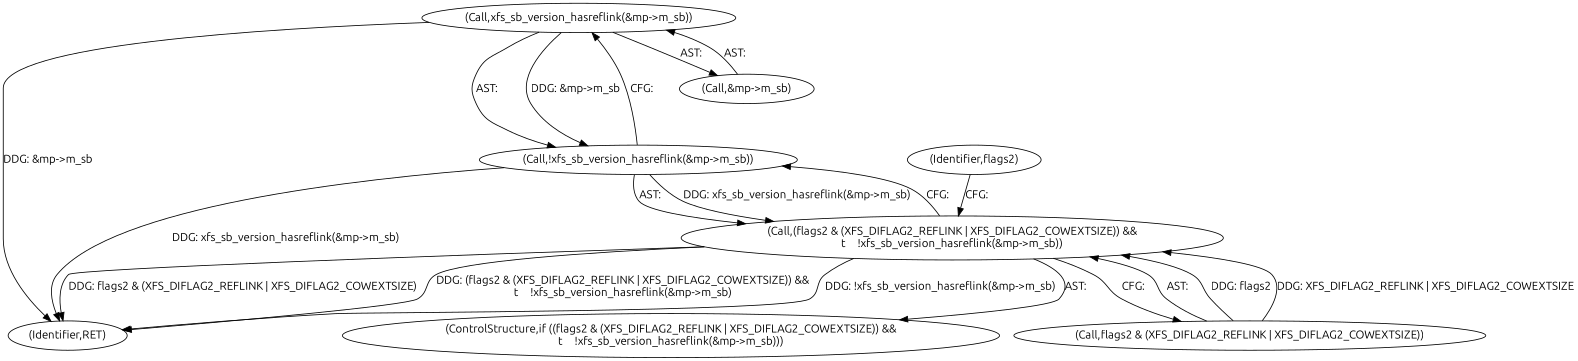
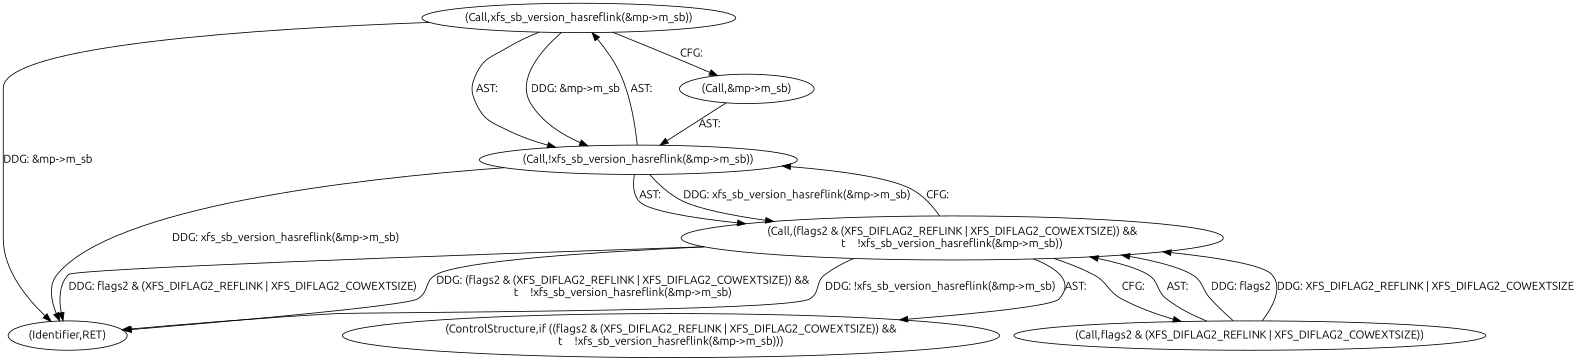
edge "(Call,&mp->m_sb)" -> "(Call,xfs_sb_version_hasreflink(&mp->m_sb))": now "(Call,&mp->m_sb)" -> "(Call,!xfs_sb_version_hasreflink(&mp->m_sb))"
edge "(Call,xfs_sb_version_hasreflink(&mp->m_sb))" -> "(Call,&mp->m_sb)": label "AST: " -> "CFG: "
edge "(Call,!xfs_sb_version_hasreflink(&mp->m_sb))" -> "(Call,xfs_sb_version_hasreflink(&mp->m_sb))": label "CFG: " -> "AST: "
node "(Identifier,flags2)": removed
